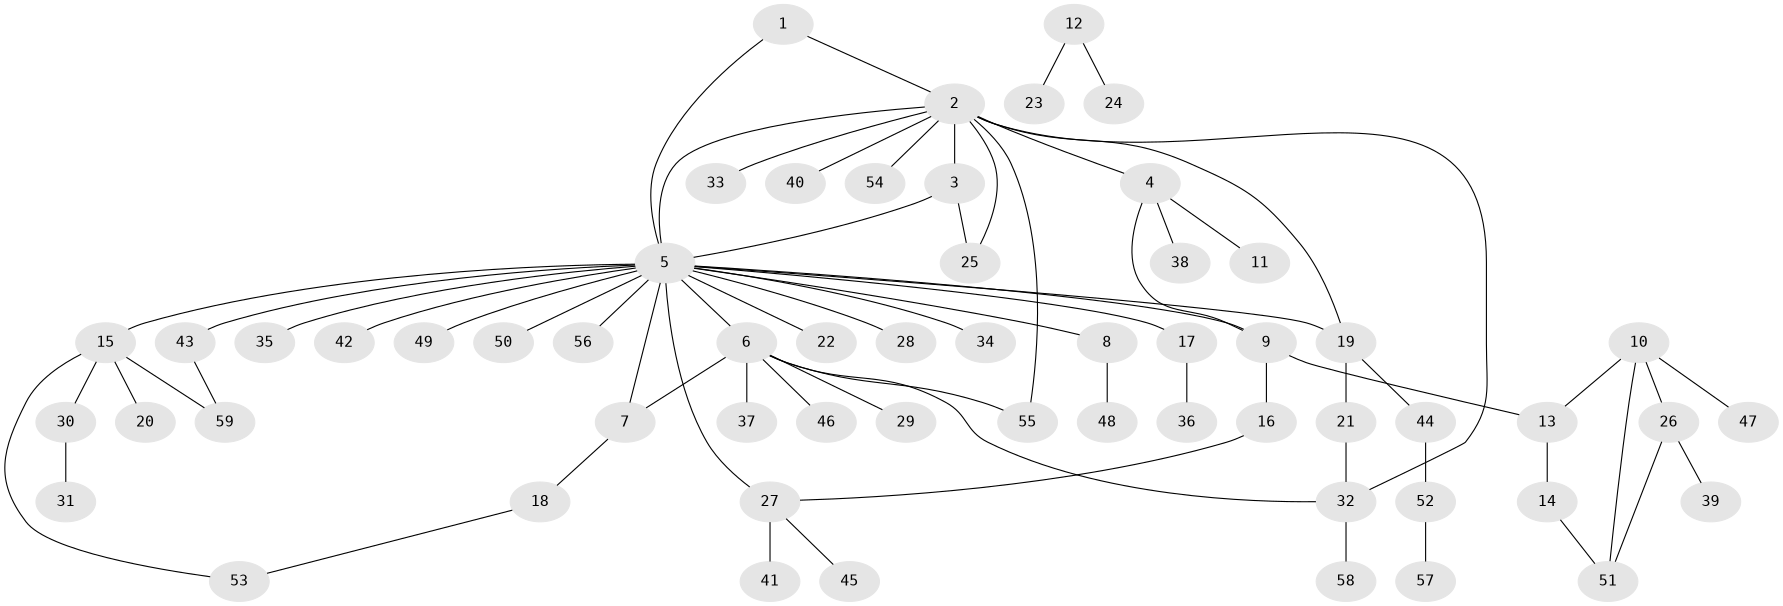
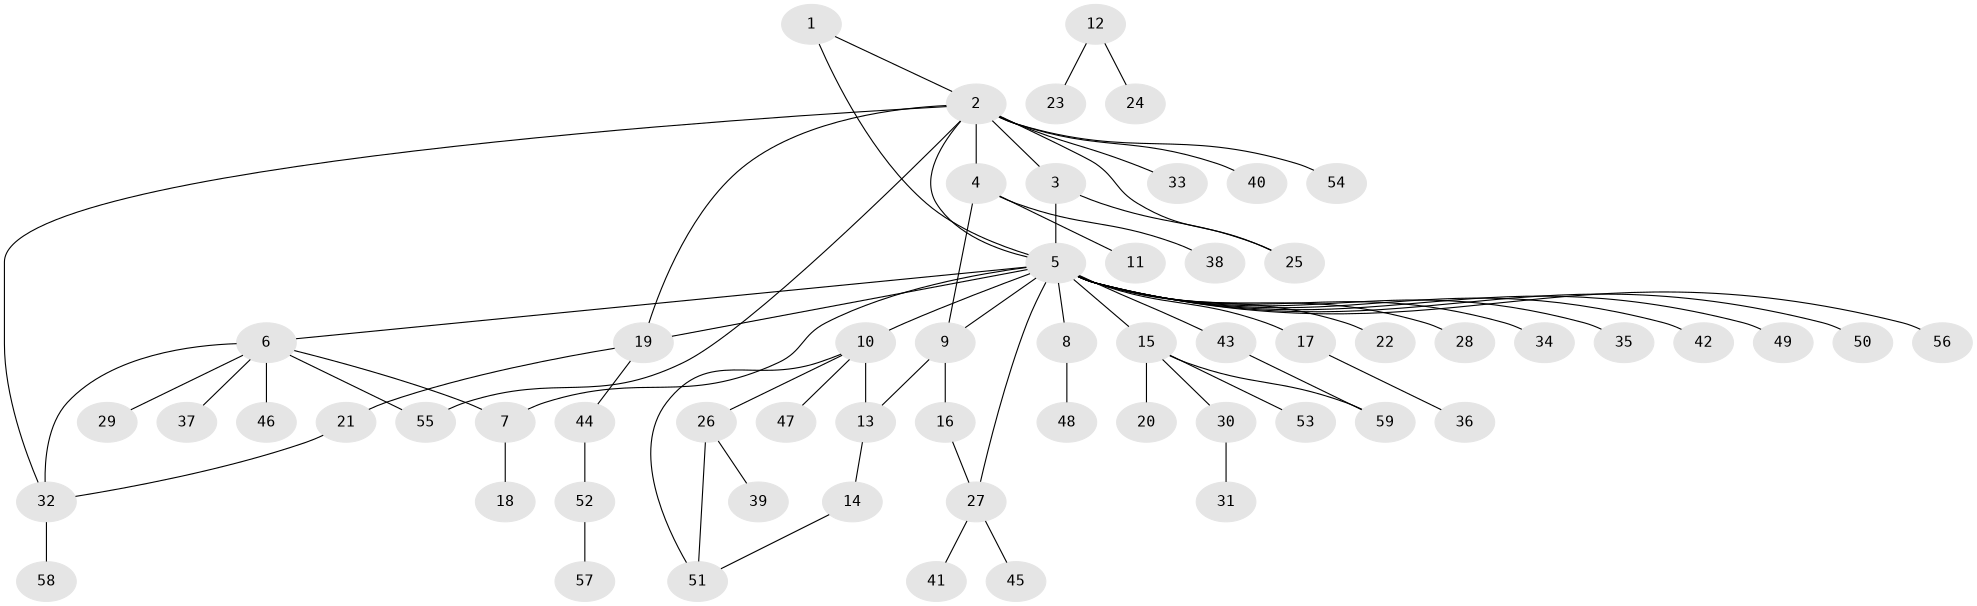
edge "5" -- "10": added
edge "18" -- "53": removed
